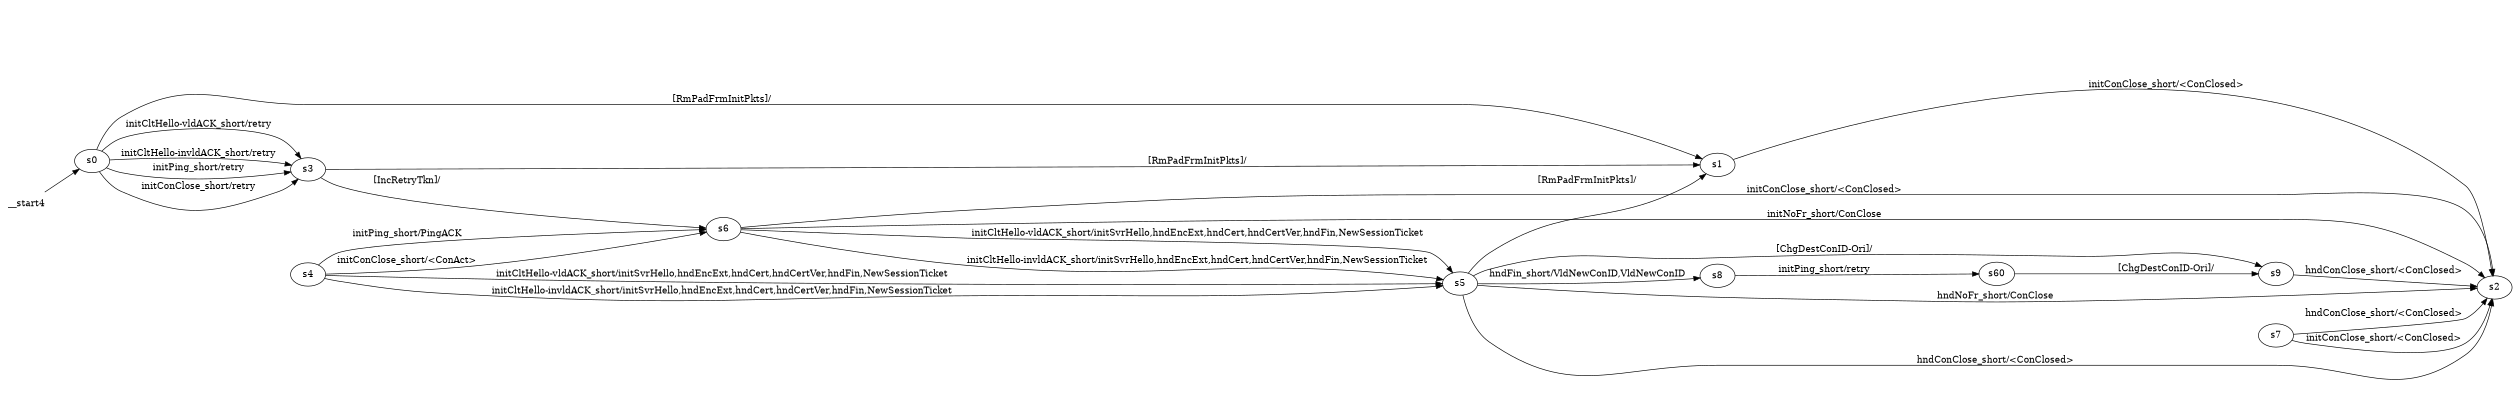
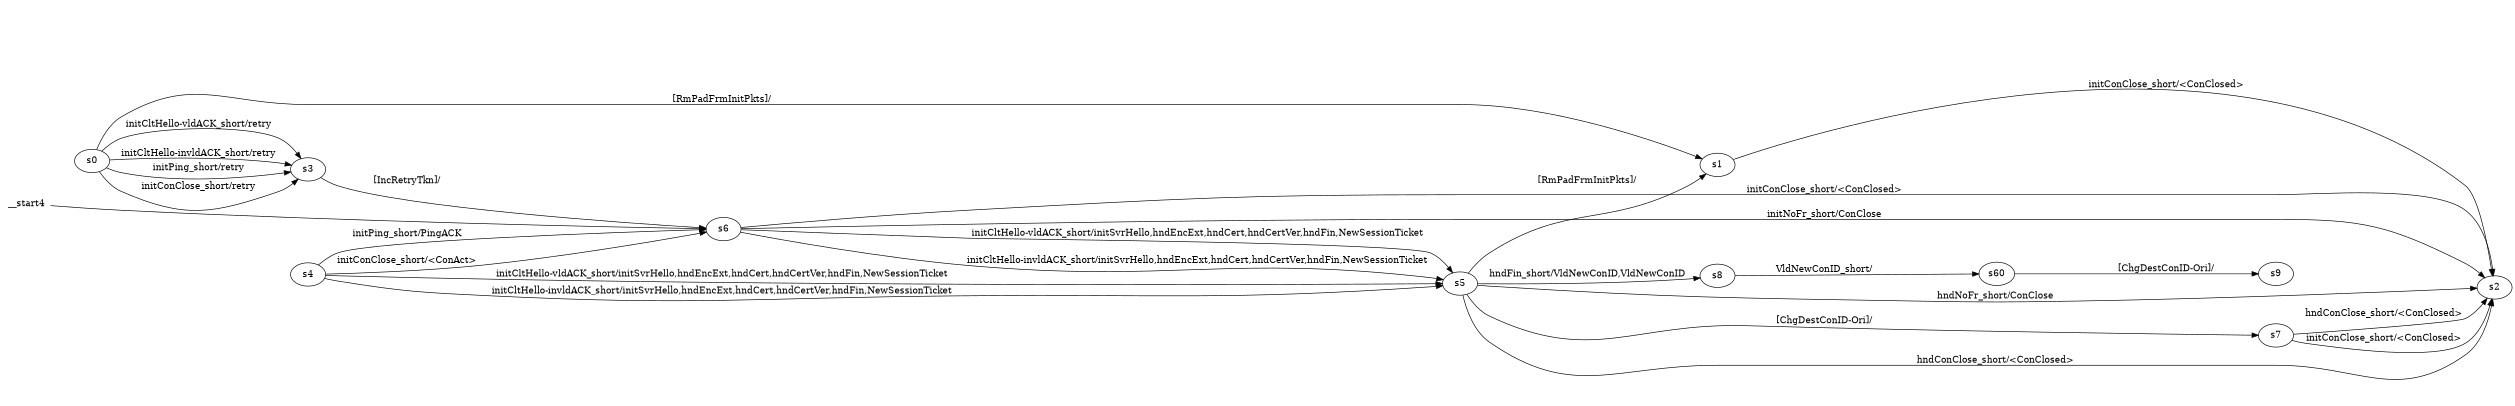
edge "s3" -> "s1": removed, label "[RmPadFrmInitPkts]/"
edge "__start4" -> "s0": now "__start4" -> "s6"
edge "s5" -> "s9": now "s5" -> "s7"
edge "s8" -> "s60": label "initPing_short/retry " -> "VldNewConID_short/ "
edge "s9" -> "s2": removed, label "hndConClose_short/<ConClosed>"
